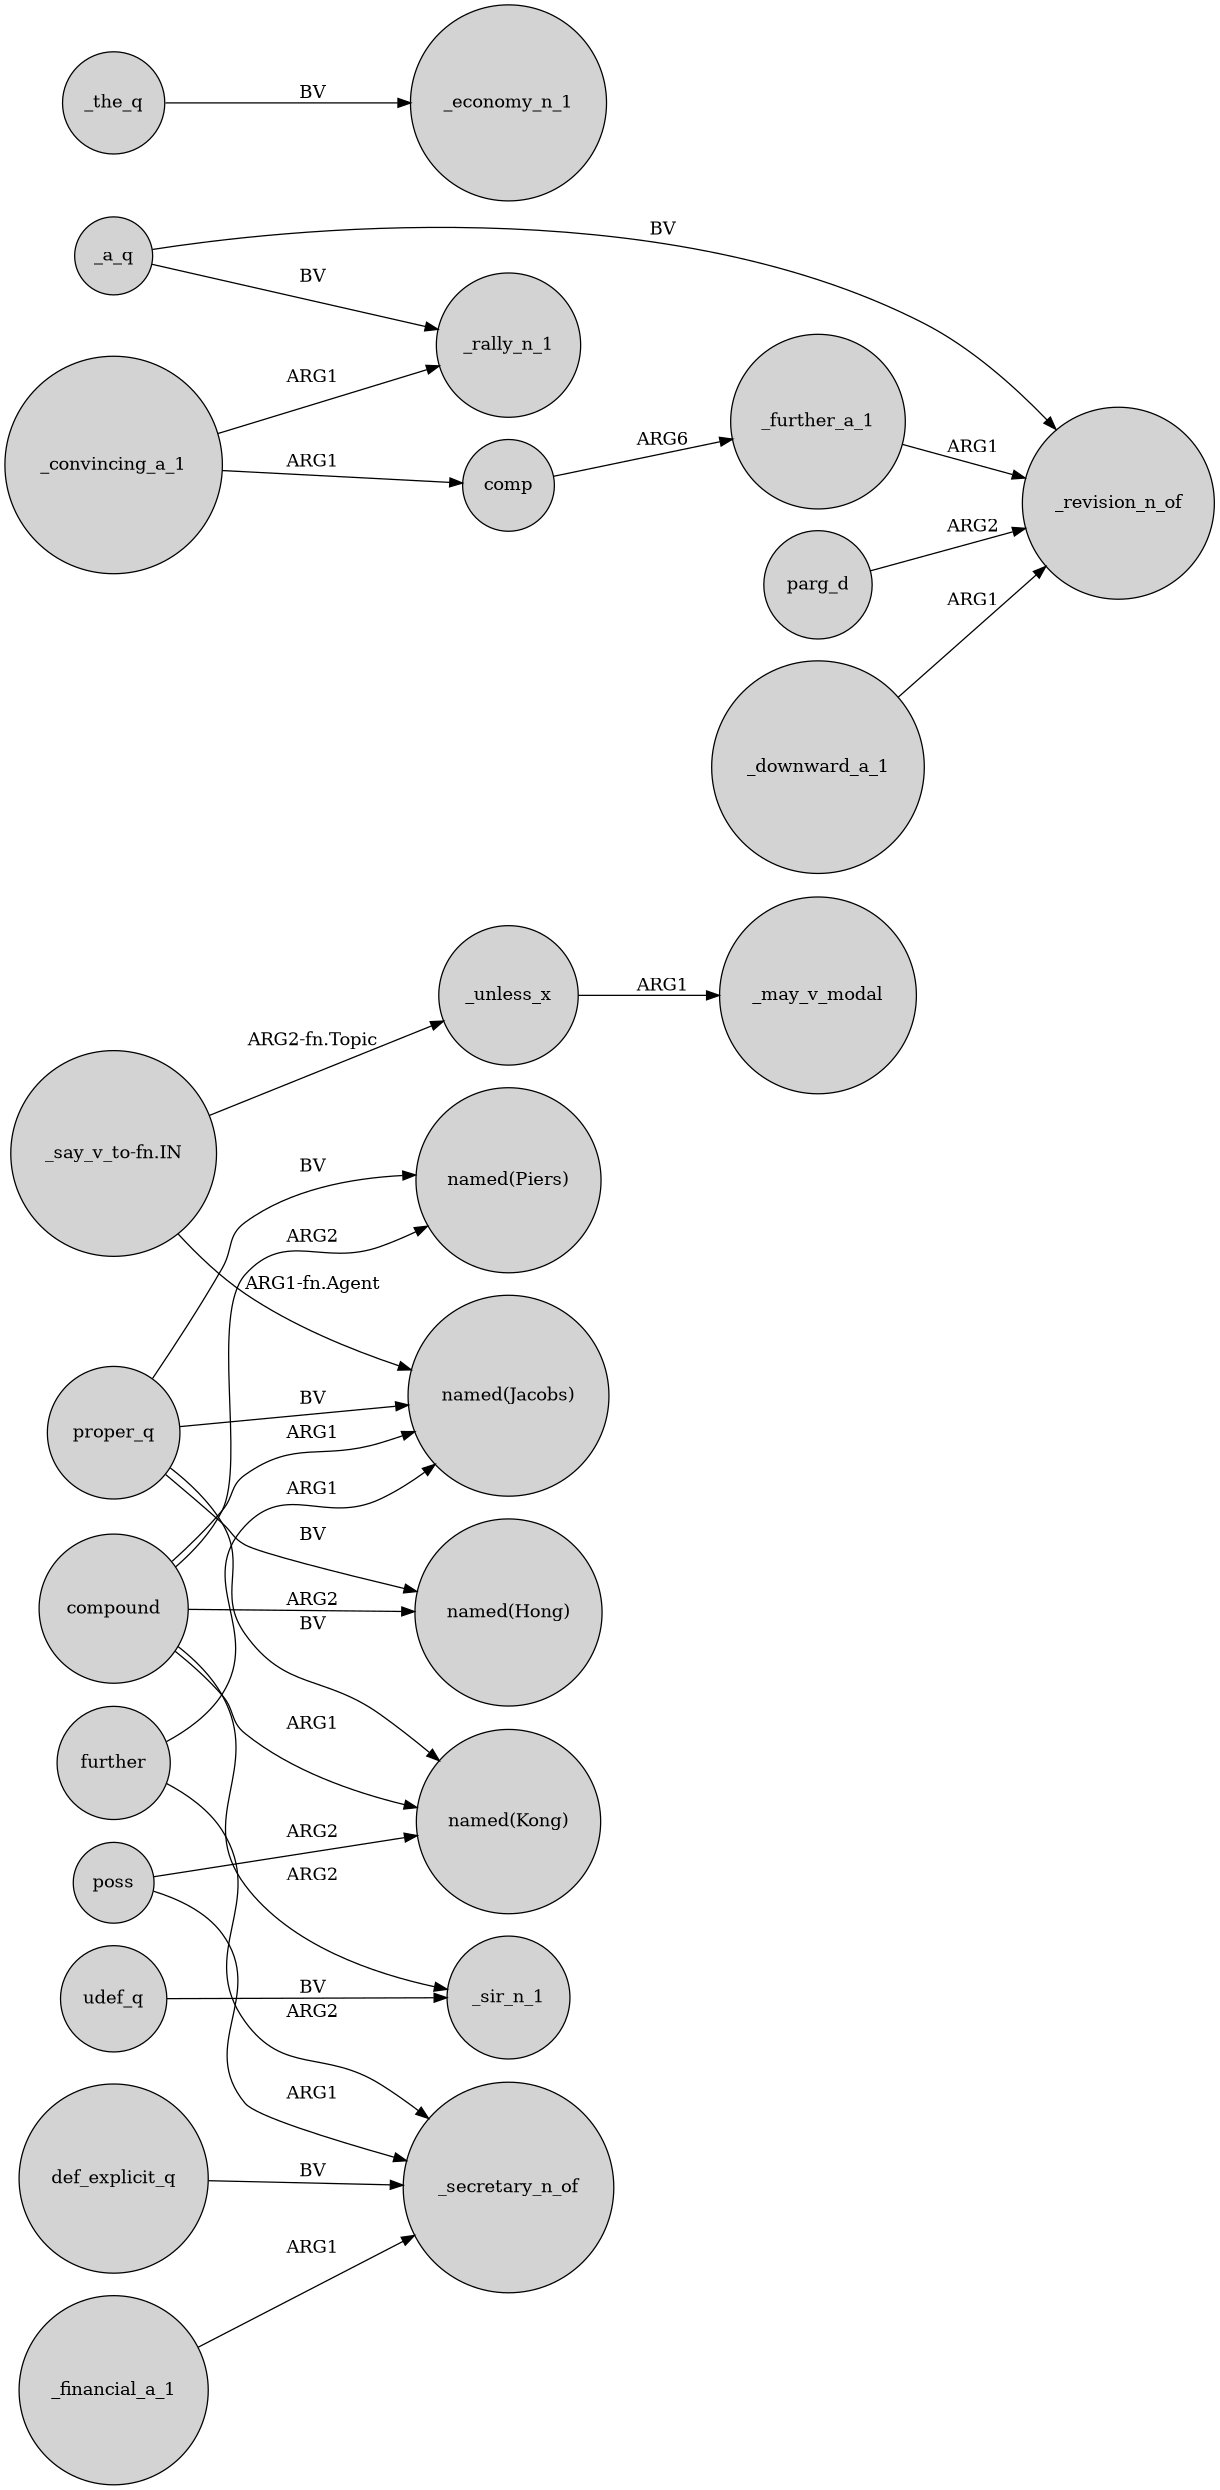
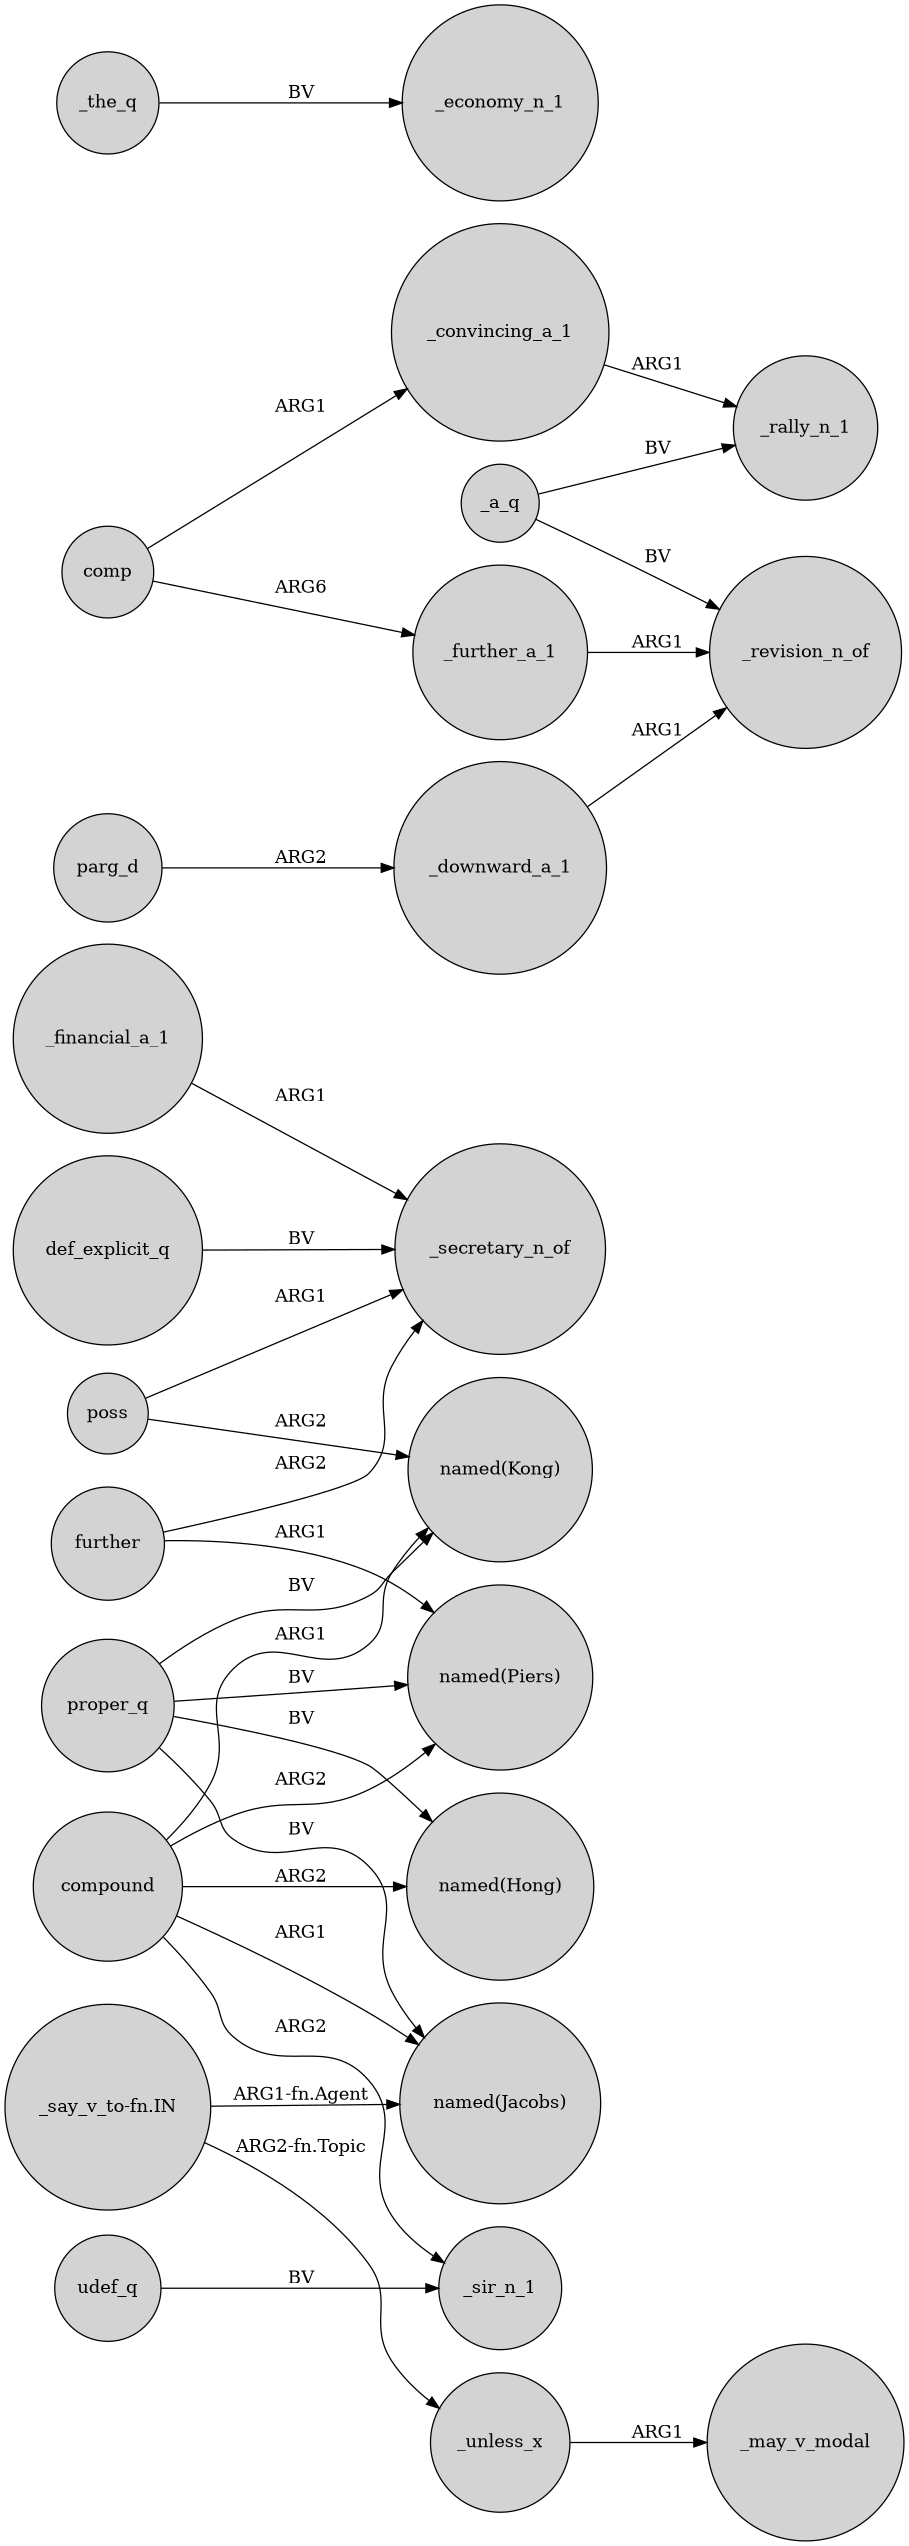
edge "_convincing_a_1" -> "comp": reversed
edge "parg_d" -> "_revision_n_of": now "parg_d" -> "_downward_a_1"
edge "further" -> "named(Jacobs)": now "further" -> "named(Piers)"
